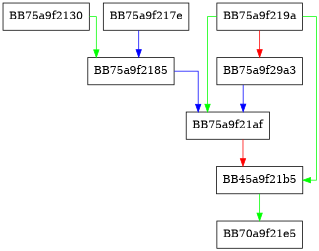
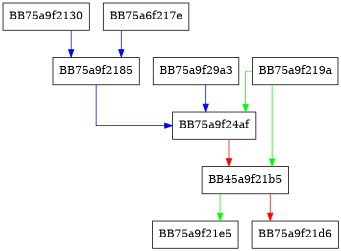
node "BB75a9f217e": label "BB75a9f217e" -> "BB75a6f217e"
edge "BB75a9f2130" -> "BB75a9f2185": color green -> blue
edge "BB75a9f219a" -> "BB75a9f29a3": removed
node "BB75a9f21af": label "BB75a9f21af" -> "BB75a9f24af"
node "BB70a9f21e5": label "BB70a9f21e5" -> "BB75a9f21e5"
node "BB75a9f21d6": added
